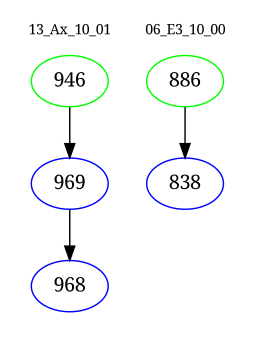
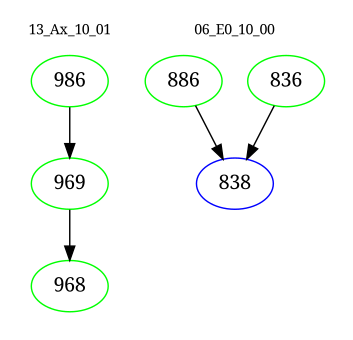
cluster "06_E3_10_00": label "06_E3_10_00" -> "06_E0_10_00"
node "946": label "946" -> "986"
node "836": added
node "969": color blue -> green
node "968": color blue -> green
